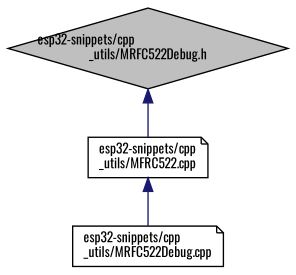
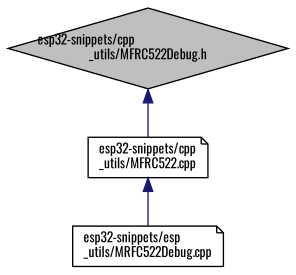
node "esp32-snippets/cpp _utils/MRFC522Debug.h": label "esp32-snippets/cpp _utils/MRFC522Debug.h" -> "esp32-snippets/cpp _utils/MFRC522Debug.h"
node "esp32-snippets/cpp _utils/MRFC522Debug.cpp": label "esp32-snippets/cpp _utils/MRFC522Debug.cpp" -> "esp32-snippets/esp _utils/MRFC522Debug.cpp"
